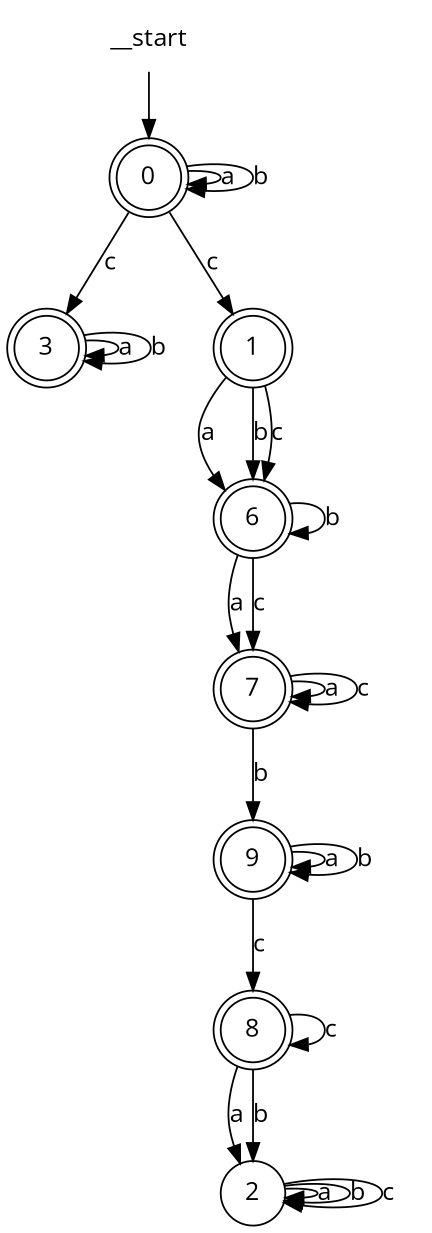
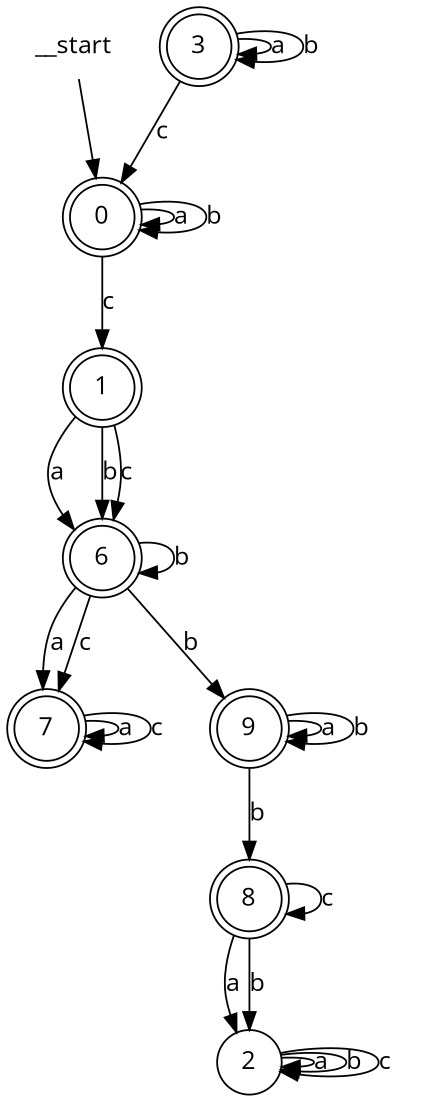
edge "0" -> "3": reversed
edge "7" -> "9": now "6" -> "9"
edge "9" -> "8": label "c" -> "b"
